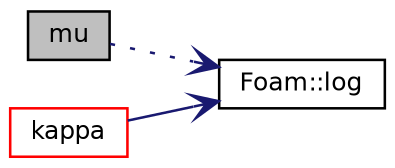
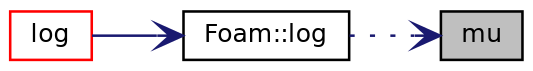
edge "mu" -> "Foam::log": reversed
node "kappa": label "kappa" -> "log"
